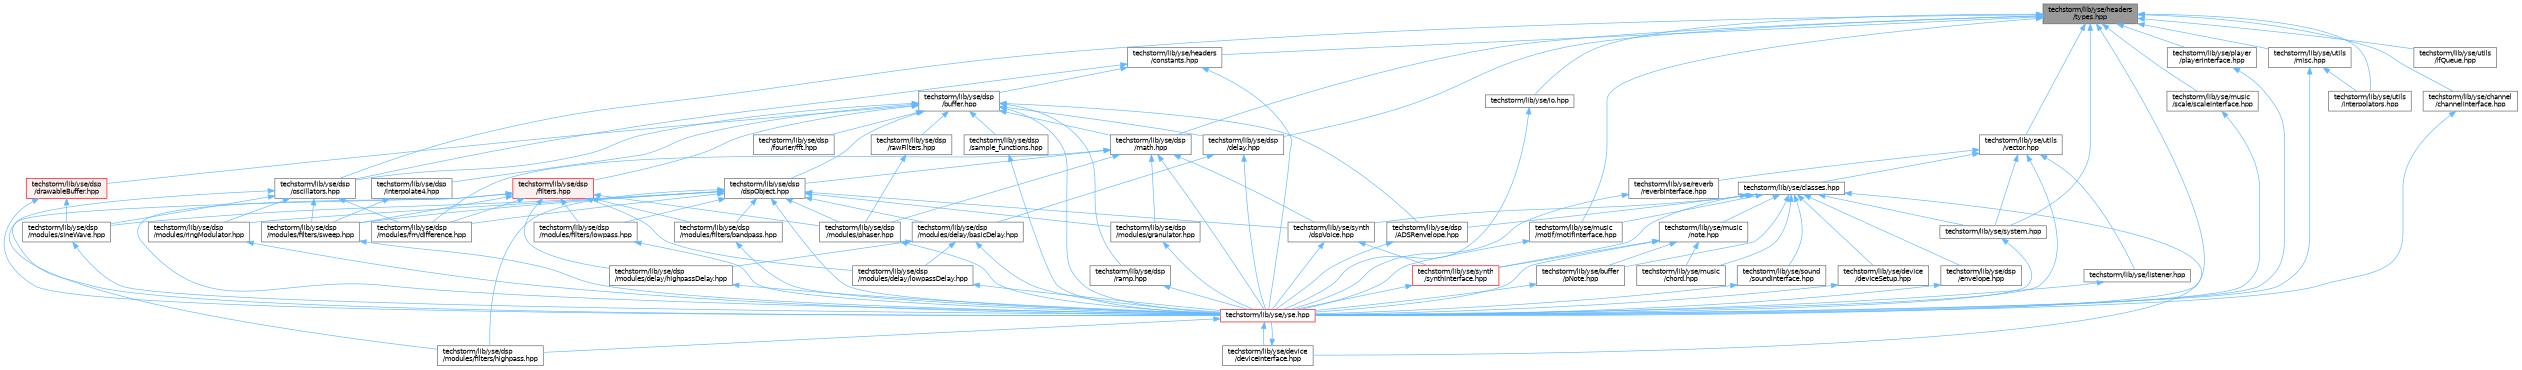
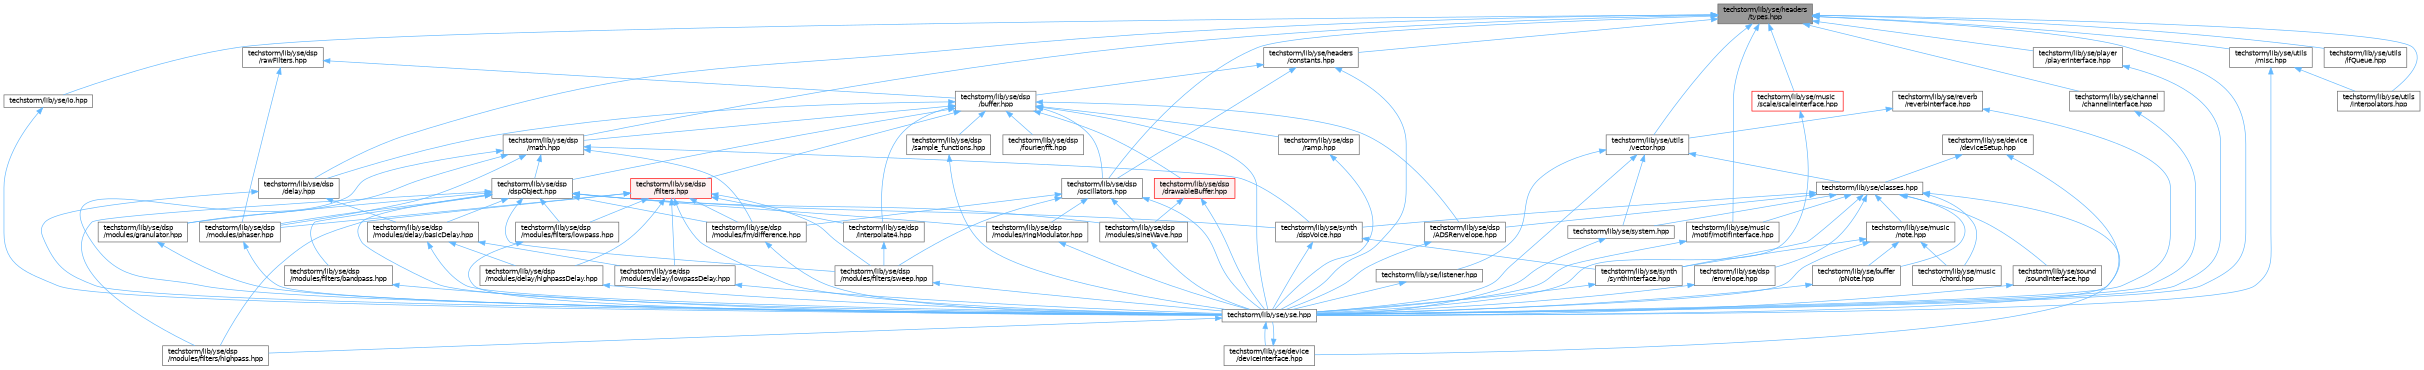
node "techstorm/lib/yse/music /scale/scaleInterface.hpp": color grey40 -> red
edge "techstorm/lib/yse/dsp /rawFilters.hpp" -> "techstorm/lib/yse/dsp /buffer.hpp": reversed
edge "techstorm/lib/yse/system.hpp" -> "techstorm/lib/yse/headers /types.hpp": removed
edge "techstorm/lib/yse/reverb /reverbInterface.hpp" -> "techstorm/lib/yse/utils /vector.hpp": reversed
edge "techstorm/lib/yse/dsp /modules/filters/bandpass.hpp" -> "techstorm/lib/yse/dsp /filters.hpp": now "techstorm/lib/yse/dsp /interpolate4.hpp" -> "techstorm/lib/yse/dsp /filters.hpp"
edge "techstorm/lib/yse/device /deviceSetup.hpp" -> "techstorm/lib/yse/classes.hpp": reversed
node "techstorm/lib/yse/synth /synthInterface.hpp": color red -> grey40
edge "techstorm/lib/yse/yse.hpp" -> "techstorm/lib/yse/dsp /modules/fm/difference.hpp": added
node "techstorm/lib/yse/yse.hpp": color red -> grey40
